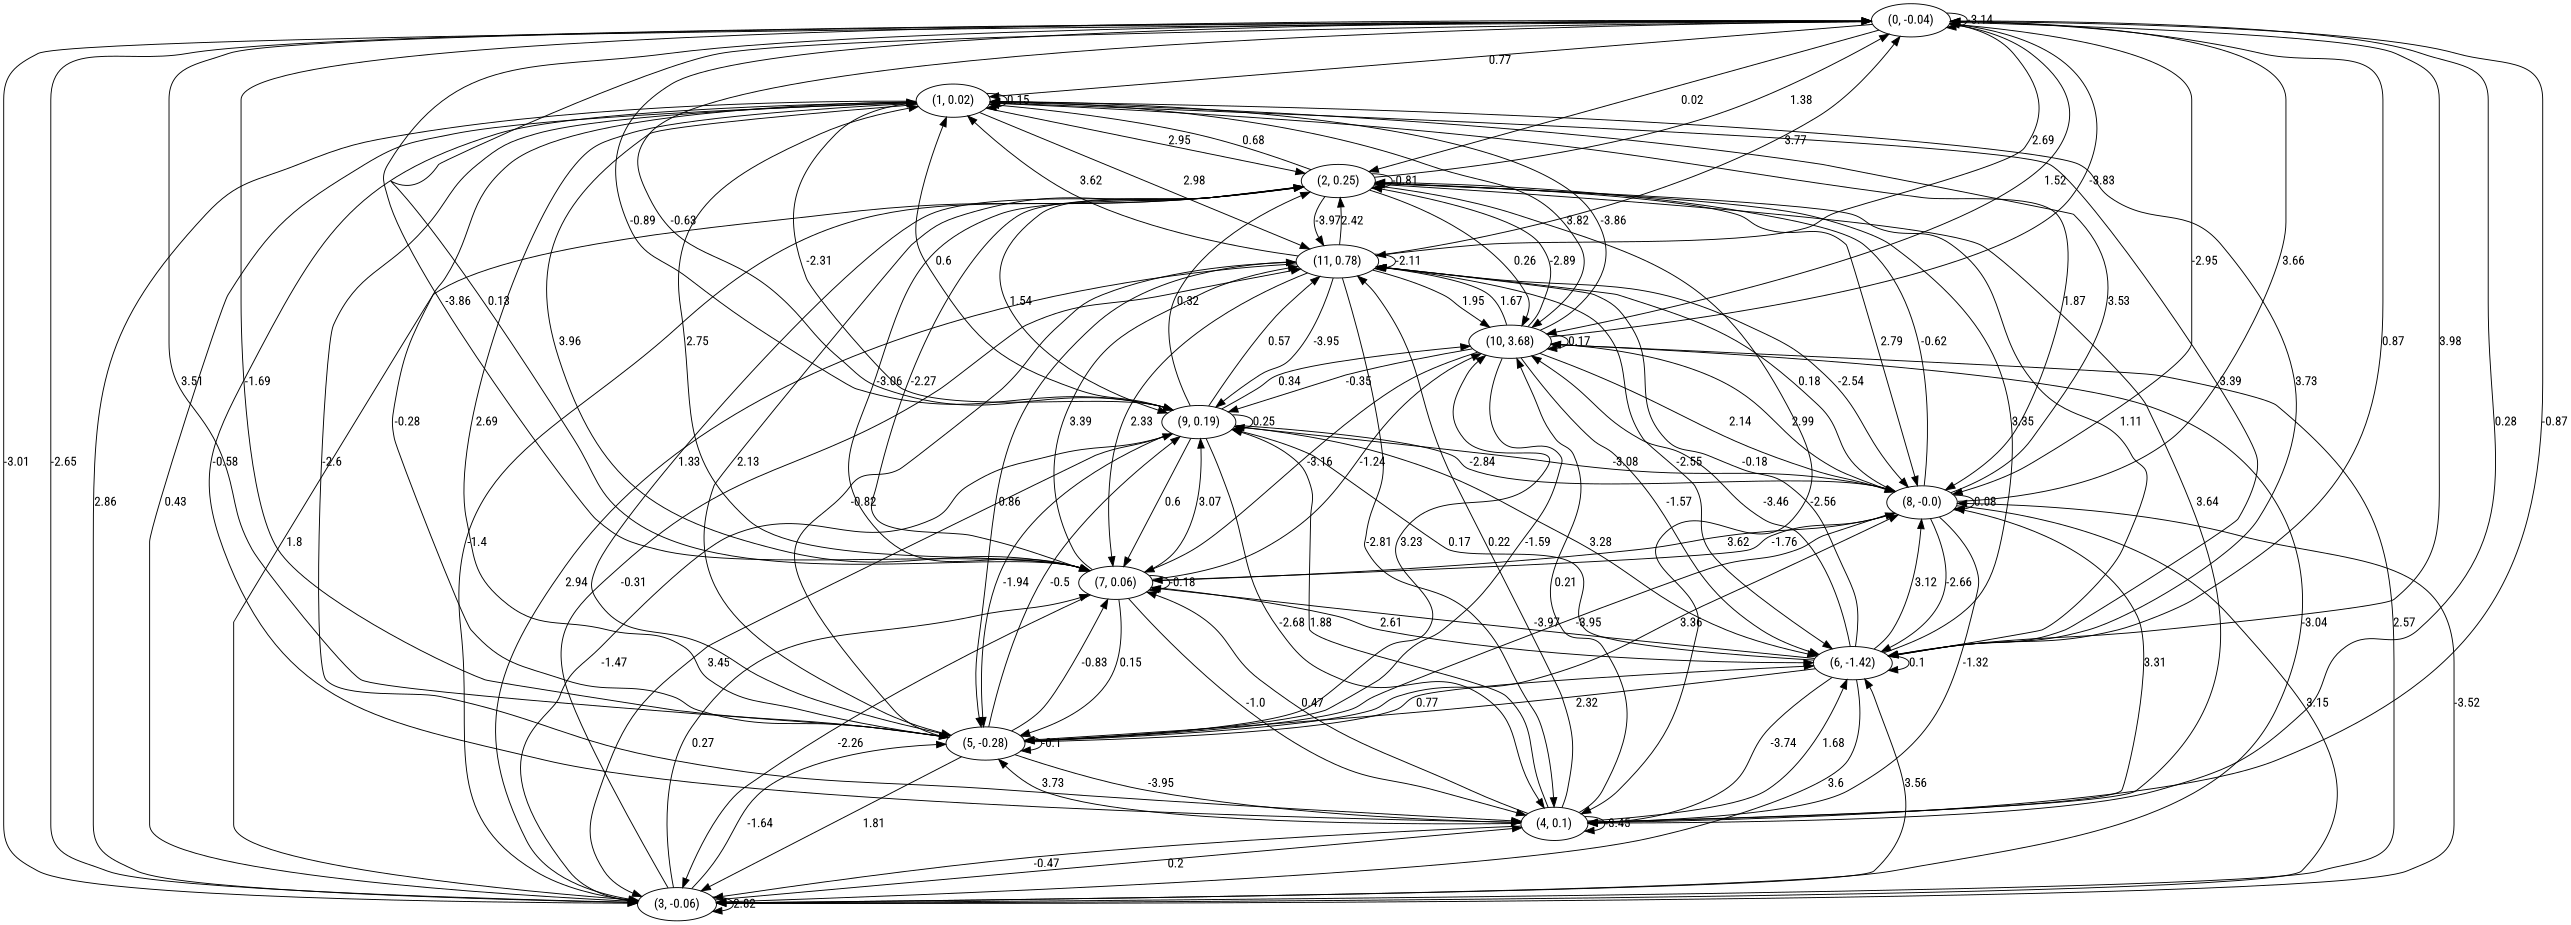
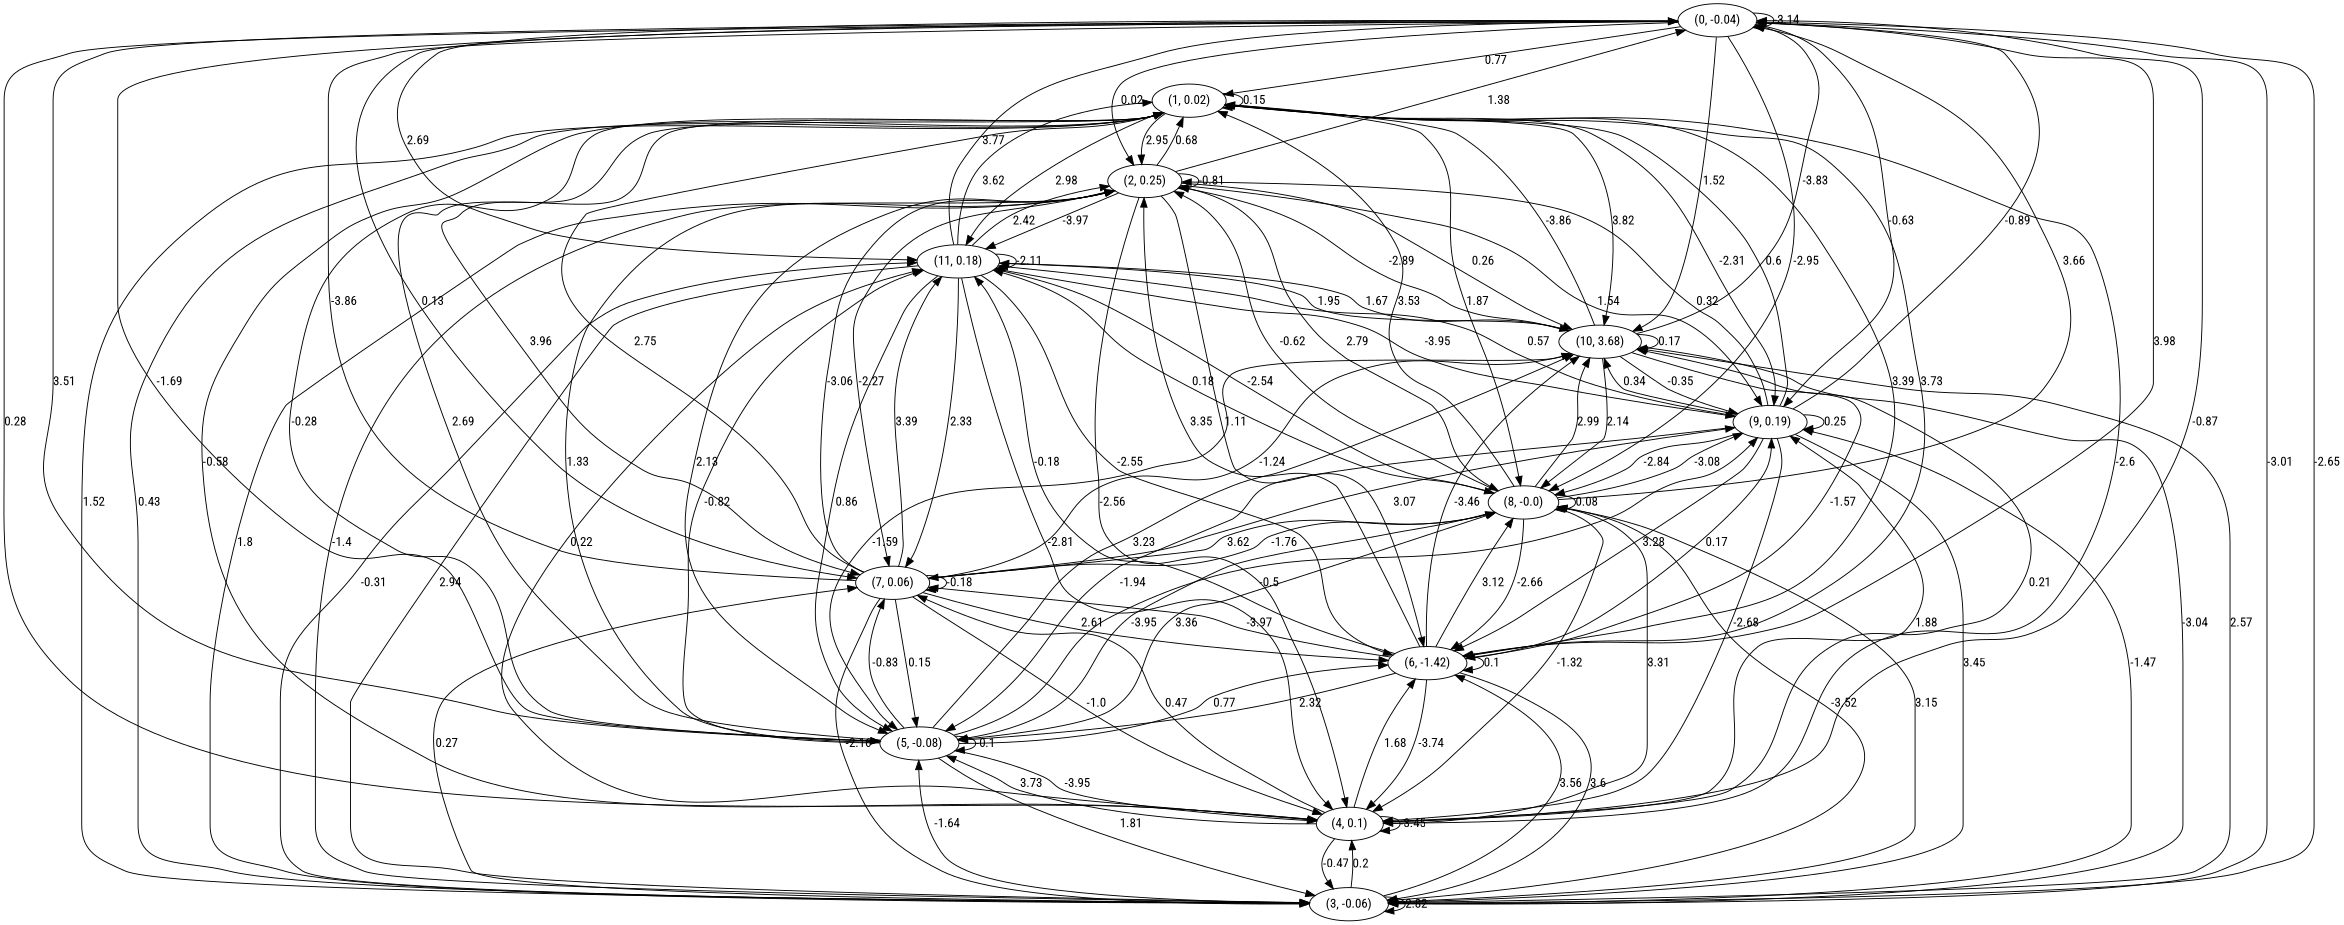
node "(11, 0.78)": label "(11, 0.78)" -> "(11, 0.18)"
edge "(6, -1.42)" -> "(0, -0.04)": removed, label "0.87"
edge "(10, 3.68)" -> "(7, 0.06)": removed, label "-3.16"
edge "(4, 0.1)" -> "(2, 0.25)": removed, label "3.64"
edge "(9, 0.19)" -> "(7, 0.06)": removed, label "0.6"
edge "(1, 0.02)" -> "(3, -0.06)": label "2.86" -> "1.52"
edge "(7, 0.06)" -> "(3, -0.06)": label "-2.26" -> "-2.16"
node "(5, -0.28)": label "(5, -0.28)" -> "(5, -0.08)"
